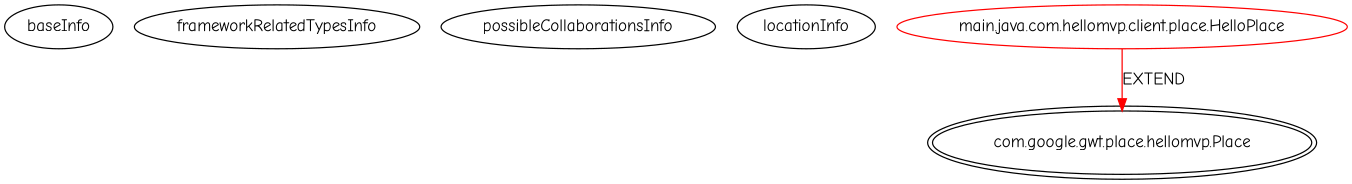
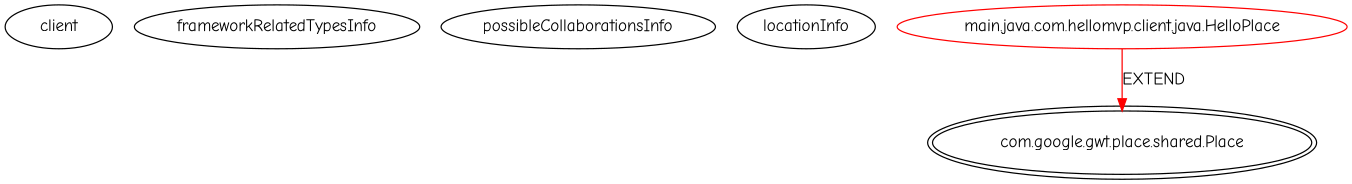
node "baseInfo": label "baseInfo" -> "client"
node "main.java.com.hellomvp.client.place.HelloPlace": label "main.java.com.hellomvp.client.place.HelloPlace" -> "main.java.com.hellomvp.client.java.HelloPlace"
node "com.google.gwt.place.hellomvp.Place": label "com.google.gwt.place.hellomvp.Place" -> "com.google.gwt.place.shared.Place"
